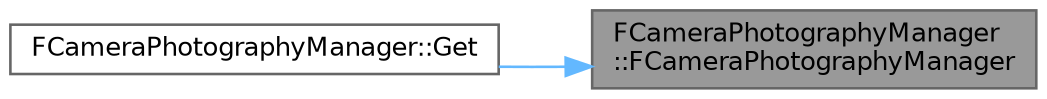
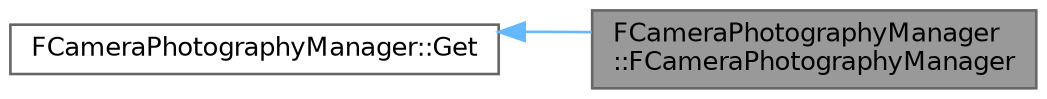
edge "FCameraPhotographyManager::Get" -> "FCameraPhotographyManager ::FCameraPhotographyManager": reversed
